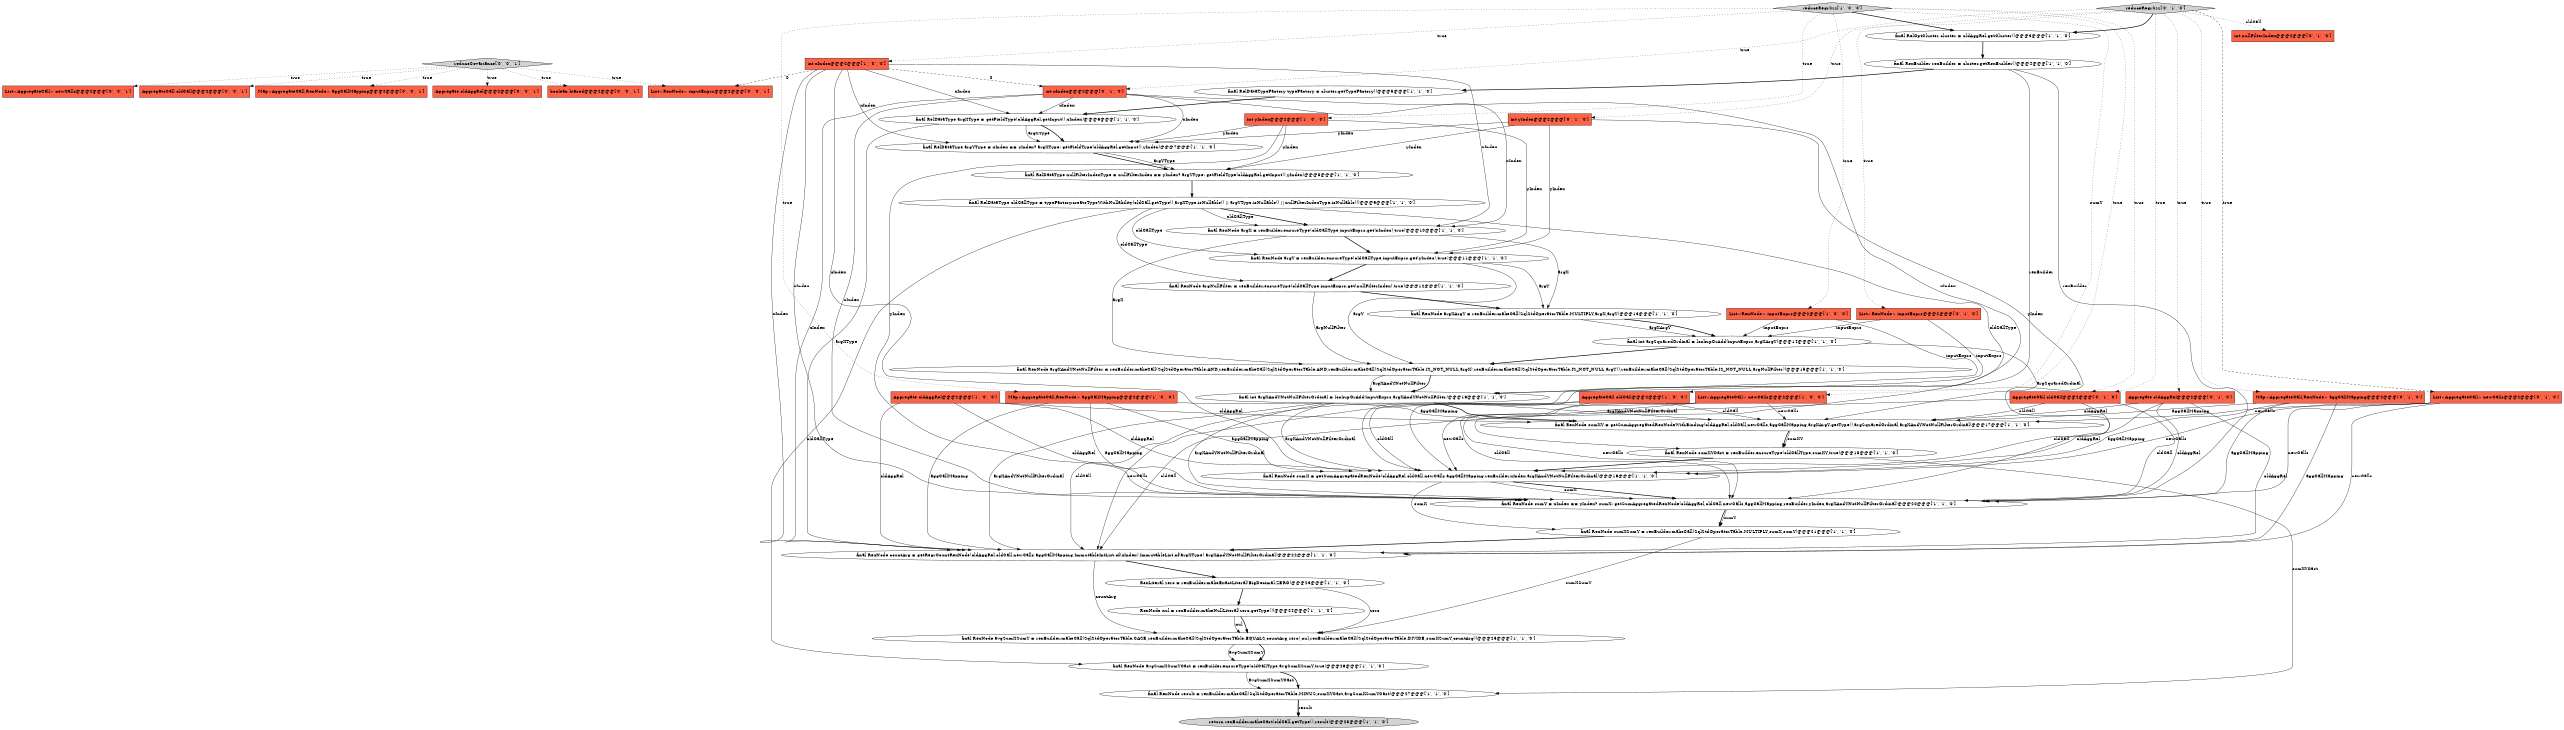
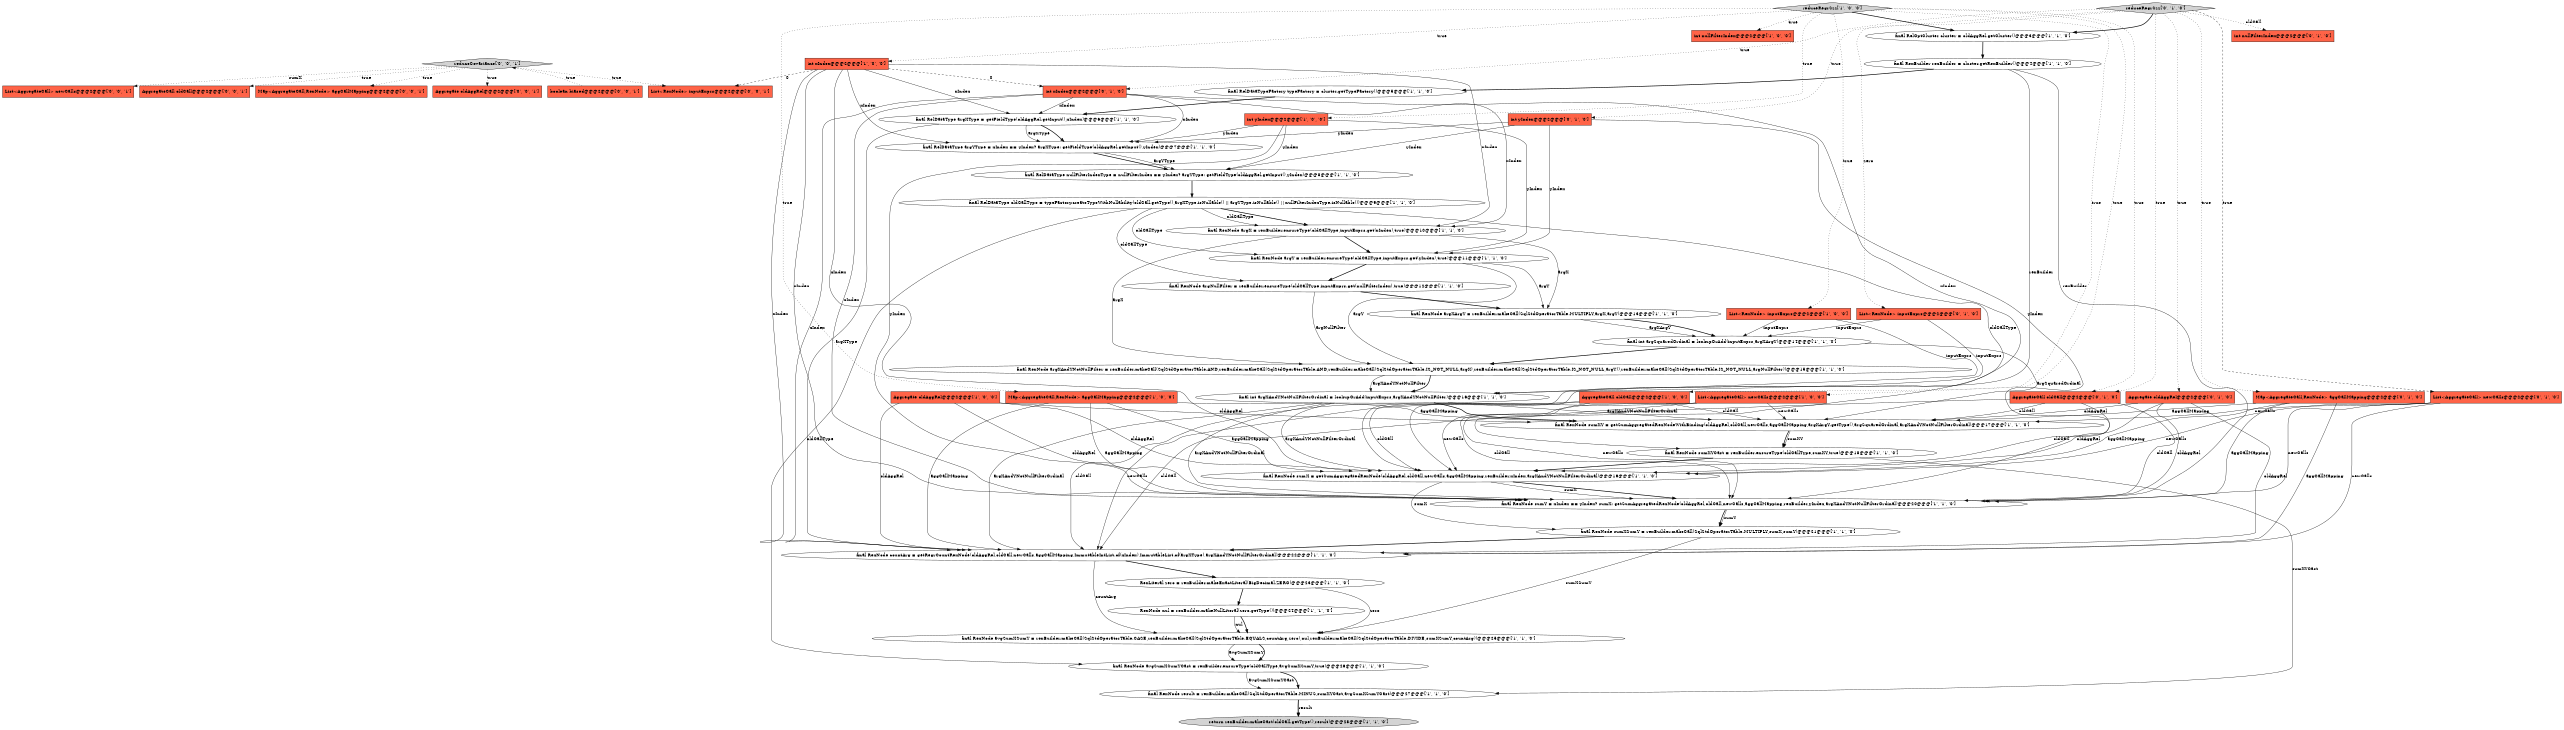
node "int nullFilterIndex@@@2@@@['1', '0', '0']": added
edge "reduceCovariance['0', '0', '1']" -> "List<AggregateCall> newCalls@@@2@@@['0', '0', '1']": label "true" -> "sumX"
edge "reduceCovariance['0', '0', '1']" -> "boolean biased@@@2@@@['0', '0', '1']": reversed
edge "reduceRegrSzz['0', '1', '0']" -> "List<RexNode> inputExprs@@@2@@@['0', '1', '0']": label "true" -> "zero"
edge "reduceRegrSzz['1', '0', '0']" -> "AggregateCall oldCall@@@2@@@['1', '0', '0']": label "sumY" -> "true"
